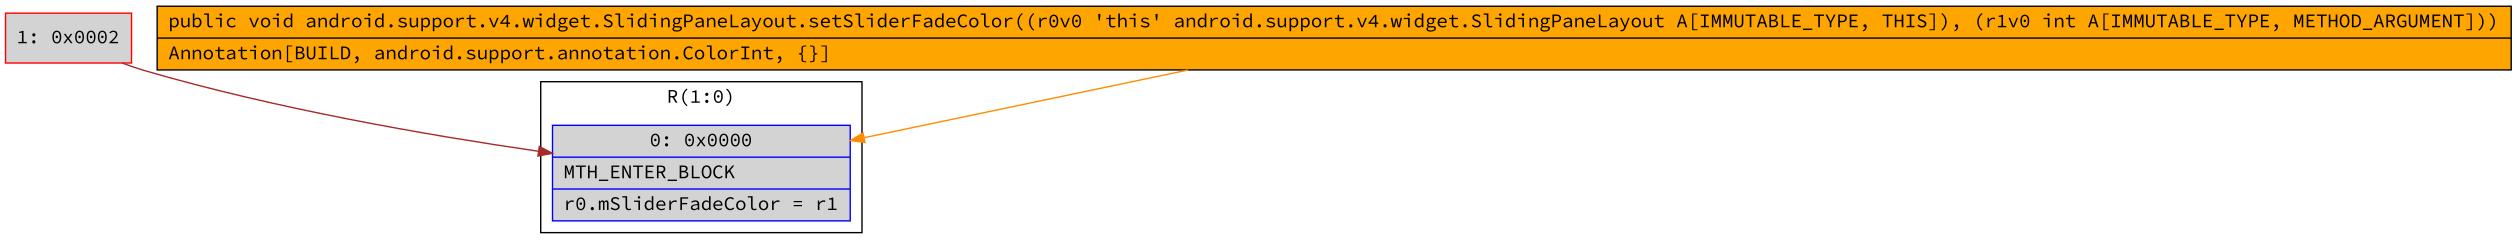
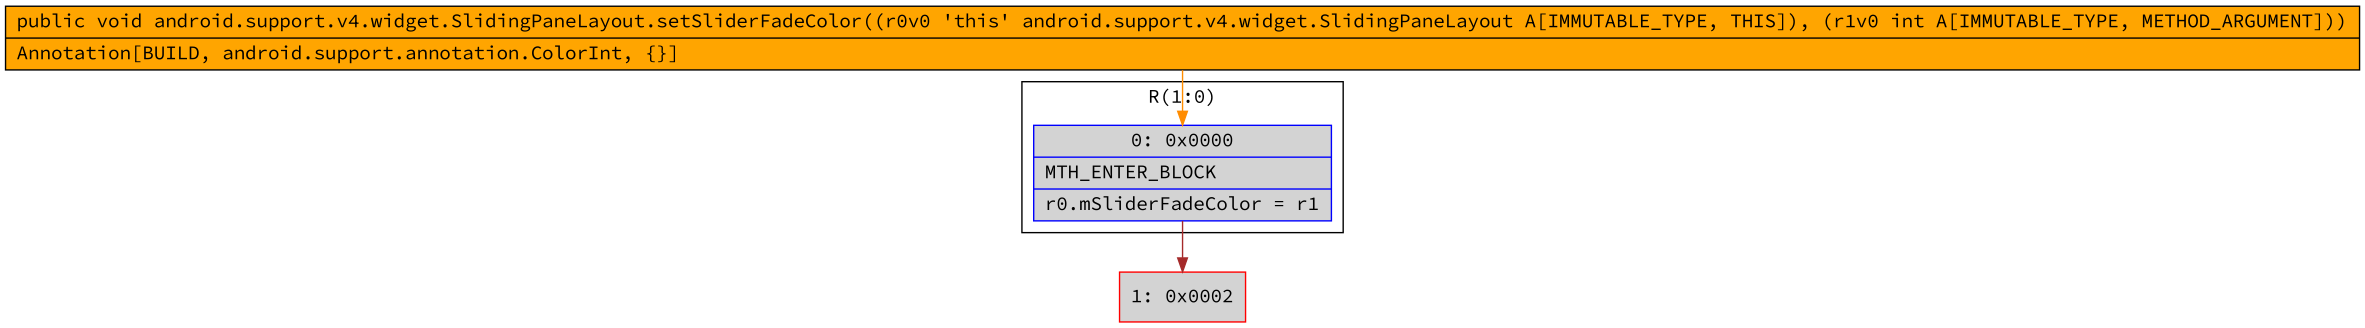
edge "1: 0x0002" -> "0: 0x0000": reversed
